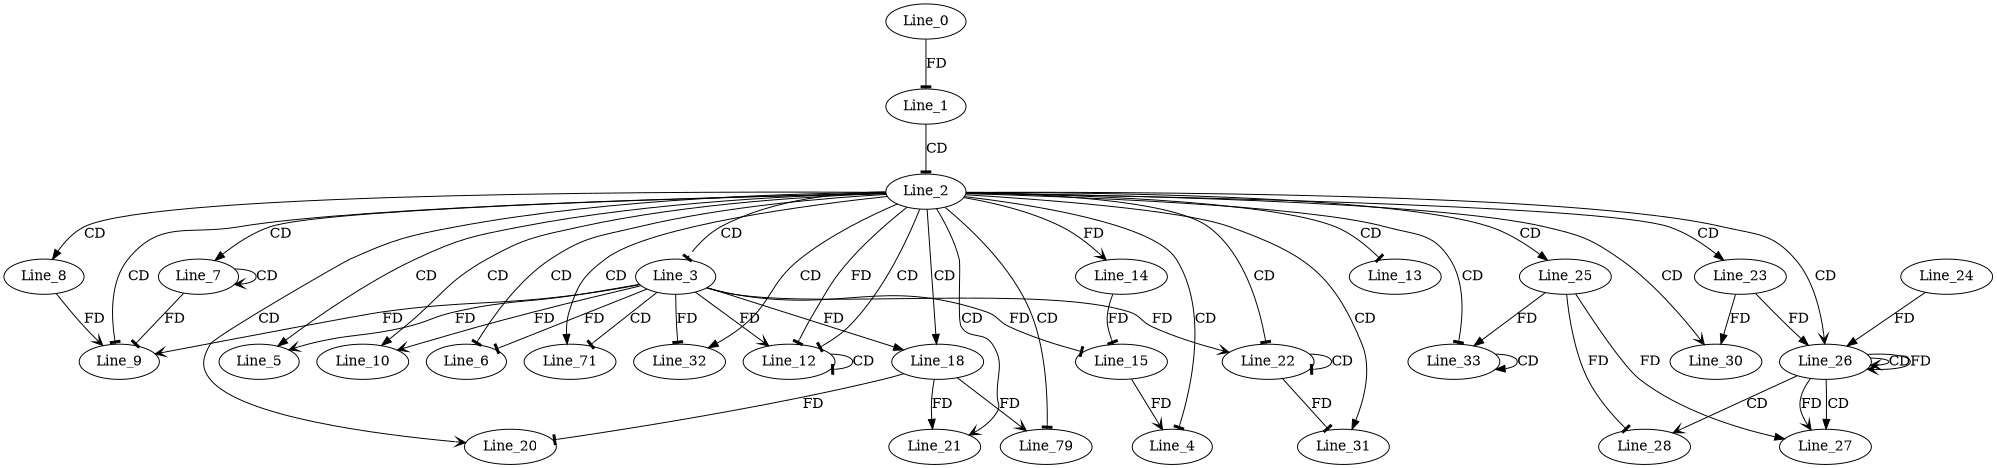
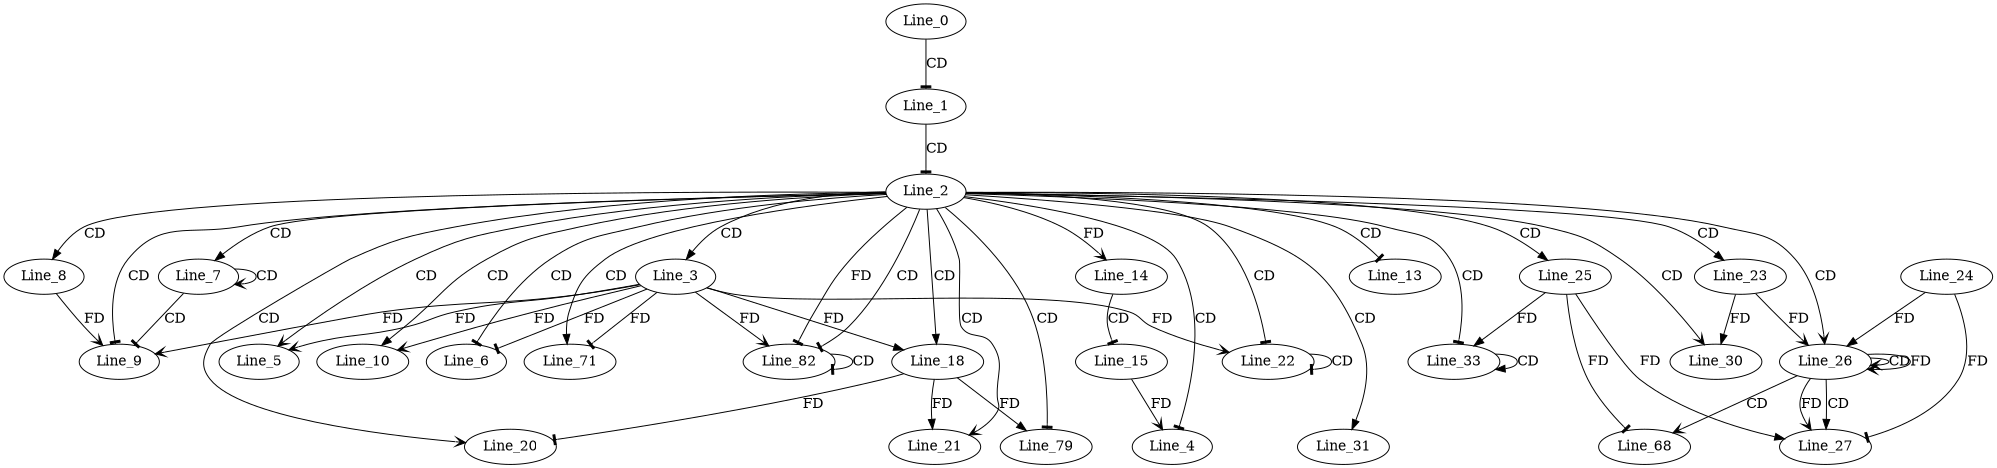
edge "Line_0" -> "Line_1": label "FD" -> "CD"
edge "Line_2" -> "Line_3": arrowhead tee -> normal
edge "Line_2" -> "Line_5": arrowhead normal -> vee
edge "Line_3" -> "Line_15": removed, label "FD"
edge "Line_23" -> "Line_26": arrowhead normal -> vee
edge "Line_7" -> "Line_9": label "FD" -> "CD"
edge "Line_3" -> "Line_71": label "CD" -> "FD"
edge "Line_14" -> "Line_15": label "FD" -> "CD"
node "Line_32": removed
node "Line_12": label "Line_12" -> "Line_82"
edge "Line_24" -> "Line_27": added, label "FD"
edge "Line_18" -> "Line_79": arrowhead vee -> normal
edge "Line_22" -> "Line_31": removed, label "FD"
node "Line_28": label "Line_28" -> "Line_68"
